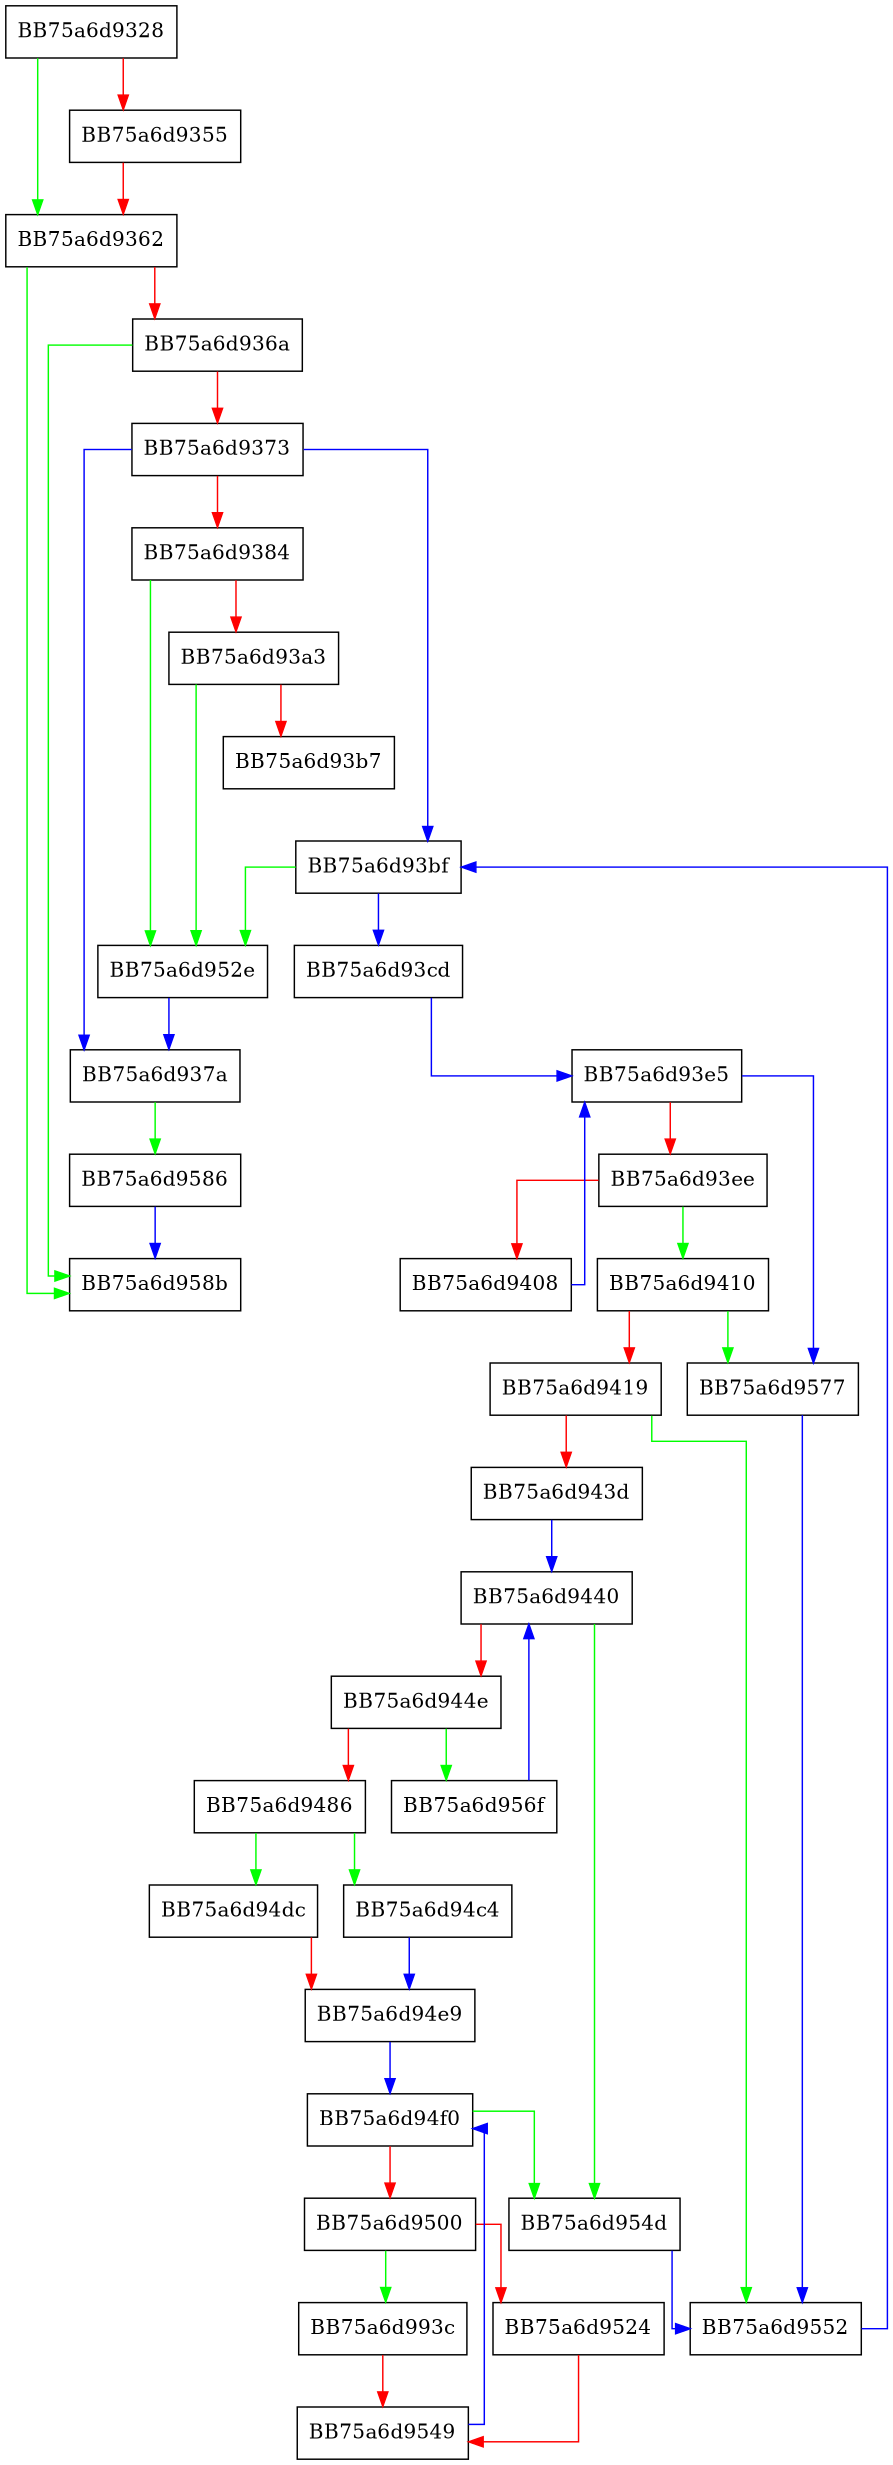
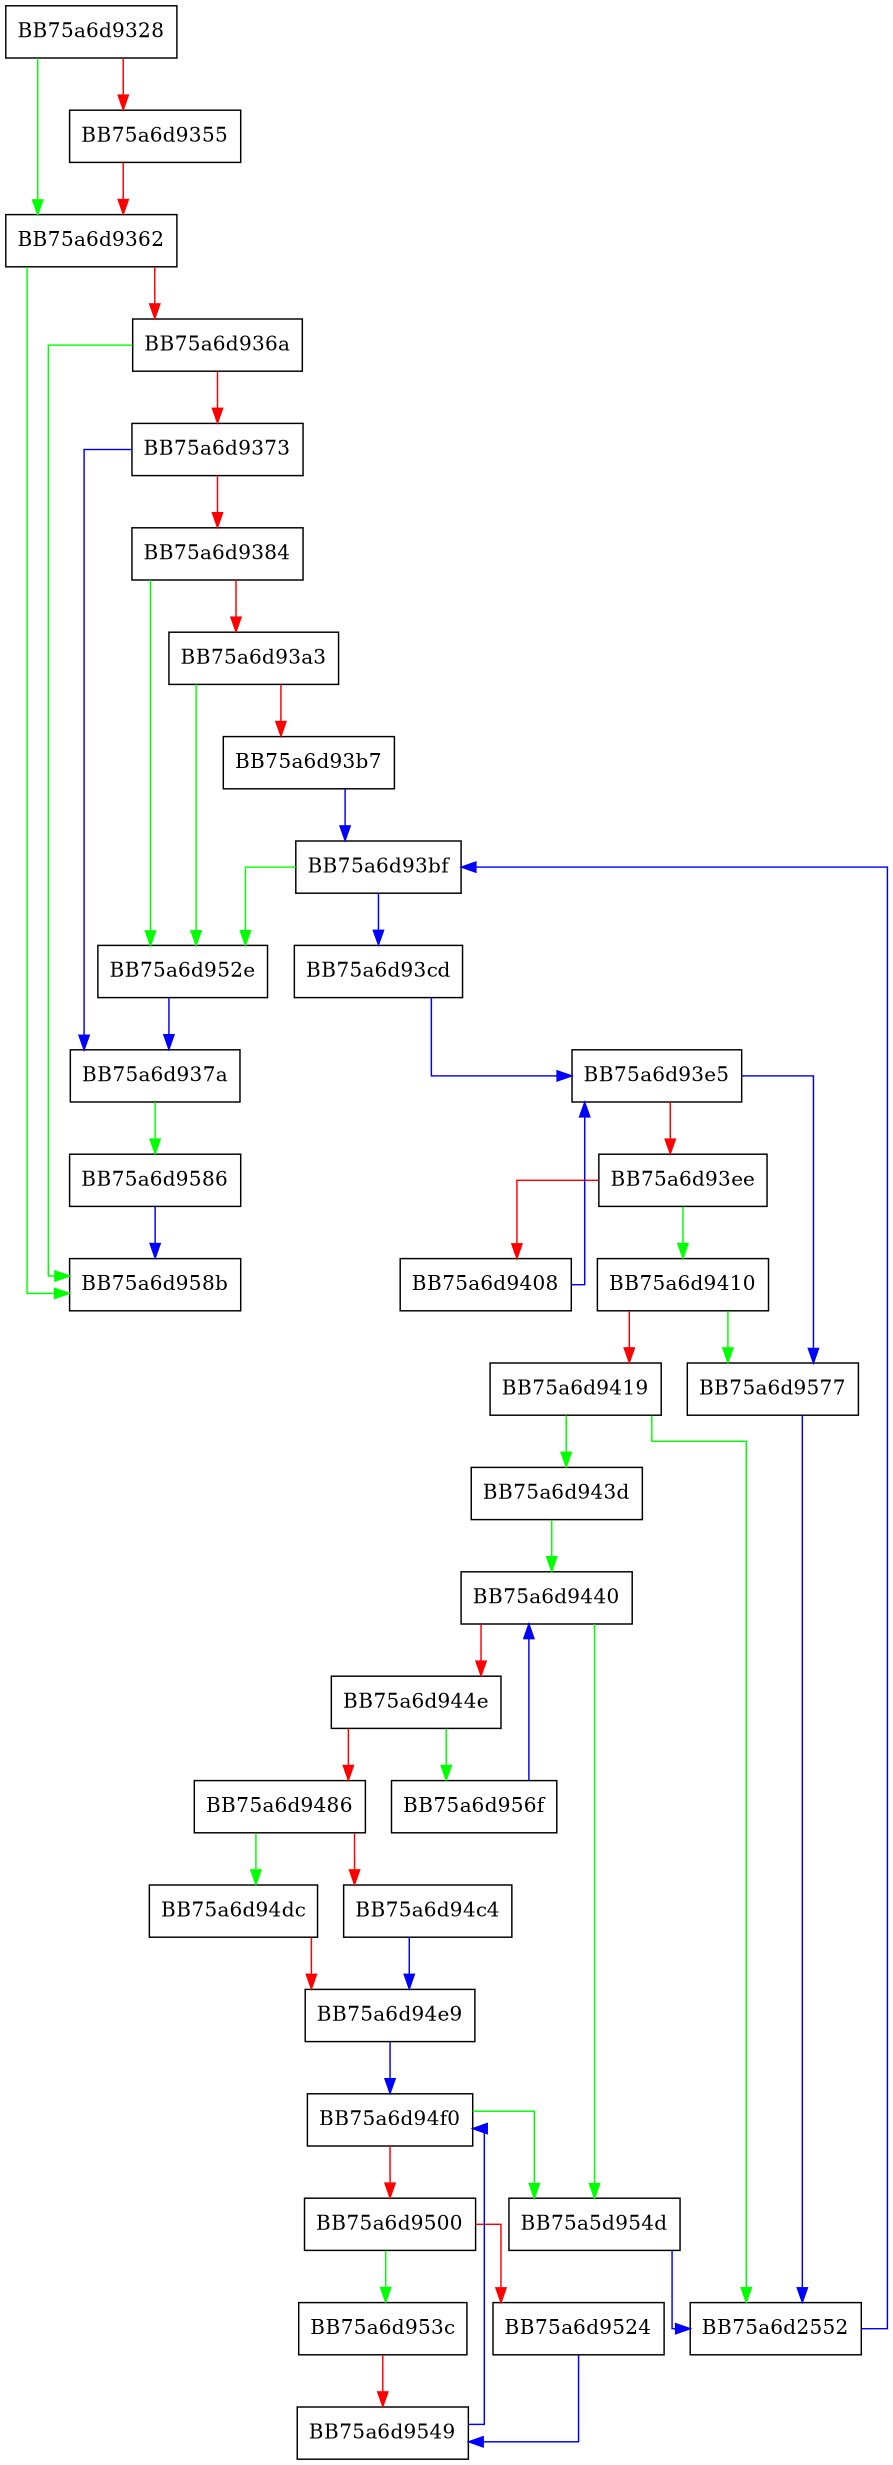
edge "BB75a6d9373" -> "BB75a6d93bf": now "BB75a6d93b7" -> "BB75a6d93bf"
edge "BB75a6d9419" -> "BB75a6d943d": color red -> green
edge "BB75a6d943d" -> "BB75a6d9440": color blue -> green
edge "BB75a6d9486" -> "BB75a6d94c4": color green -> red
node "BB75a6d954d": label "BB75a6d954d" -> "BB75a5d954d"
node "BB75a6d993c": label "BB75a6d993c" -> "BB75a6d953c"
node "BB75a6d9552": label "BB75a6d9552" -> "BB75a6d2552"
edge "BB75a6d9524" -> "BB75a6d9549": color red -> blue
